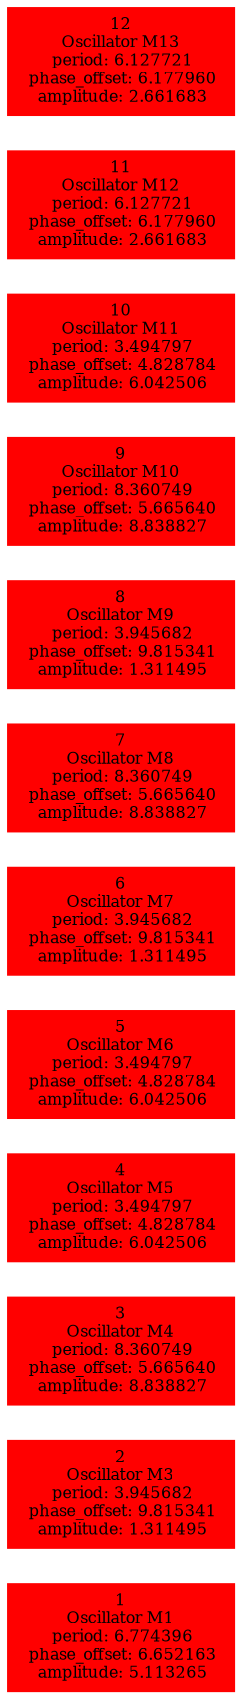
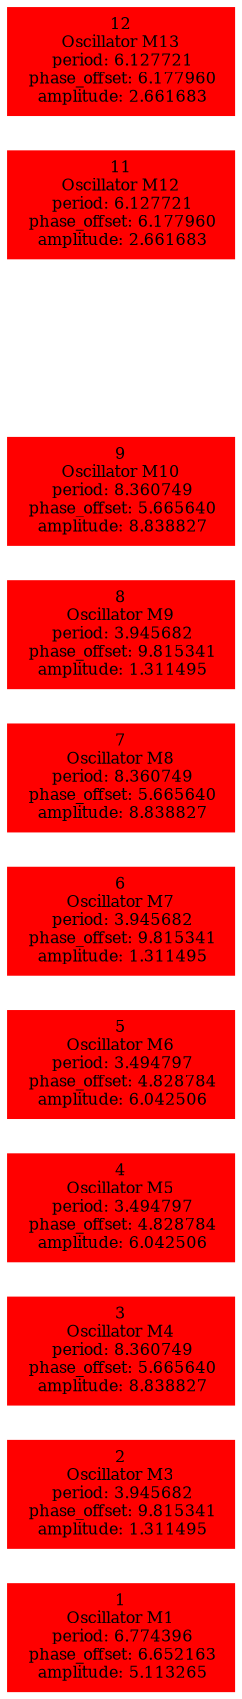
node "10": removed
